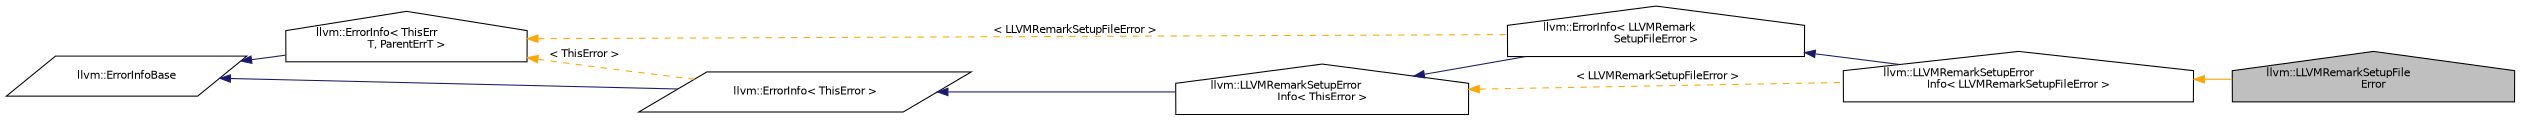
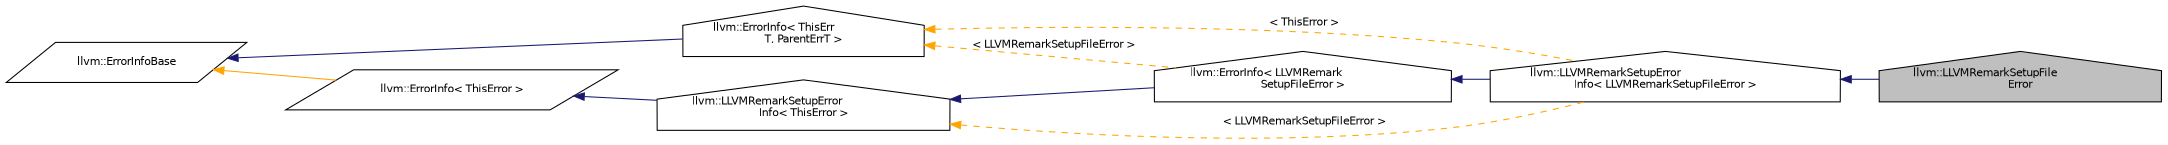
edge "llvm::ErrorInfo< ThisError >" -> "llvm::ErrorInfo< ThisErr T, ParentErrT >": now "llvm::LLVMRemarkSetupError Info< LLVMRemarkSetupFileError >" -> "llvm::ErrorInfo< ThisErr T, ParentErrT >"
edge "llvm::LLVMRemarkSetupFile Error" -> "llvm::LLVMRemarkSetupError Info< LLVMRemarkSetupFileError >": color orange -> midnightblue
edge "llvm::ErrorInfo< ThisError >" -> "llvm::ErrorInfoBase": color midnightblue -> orange
